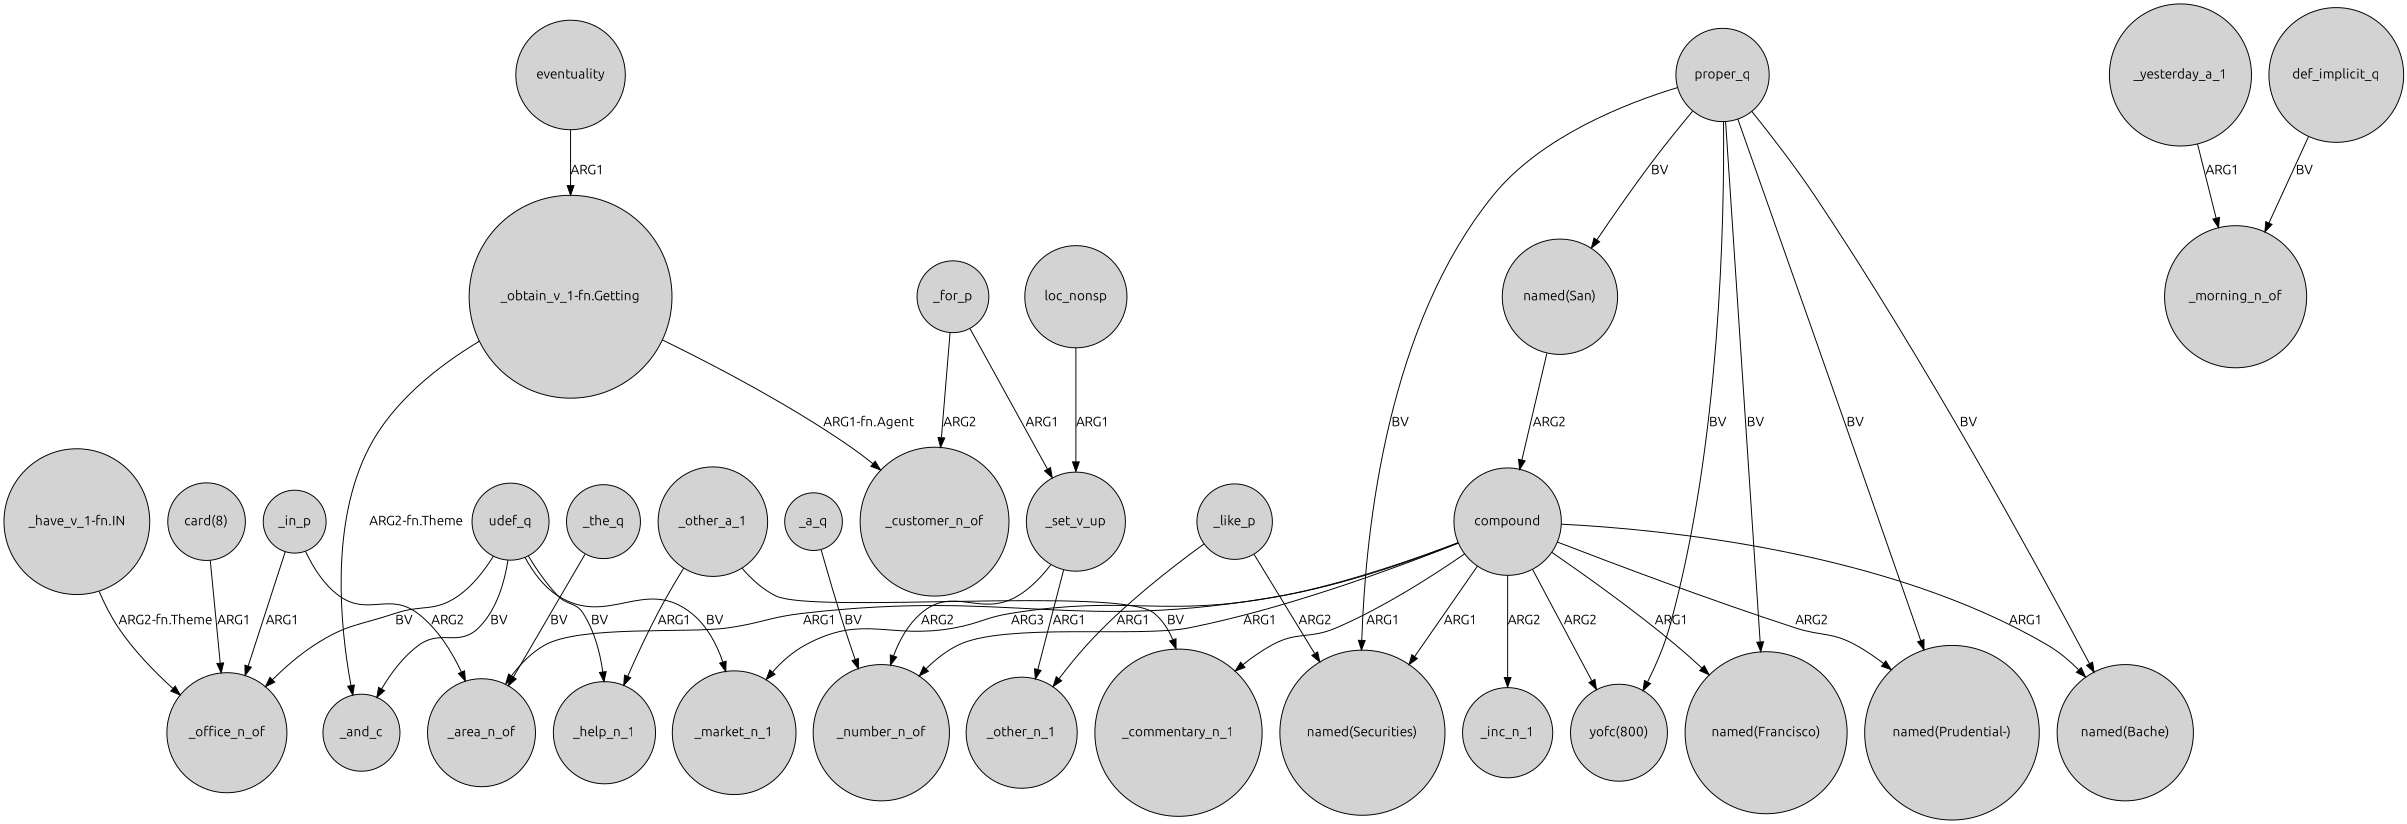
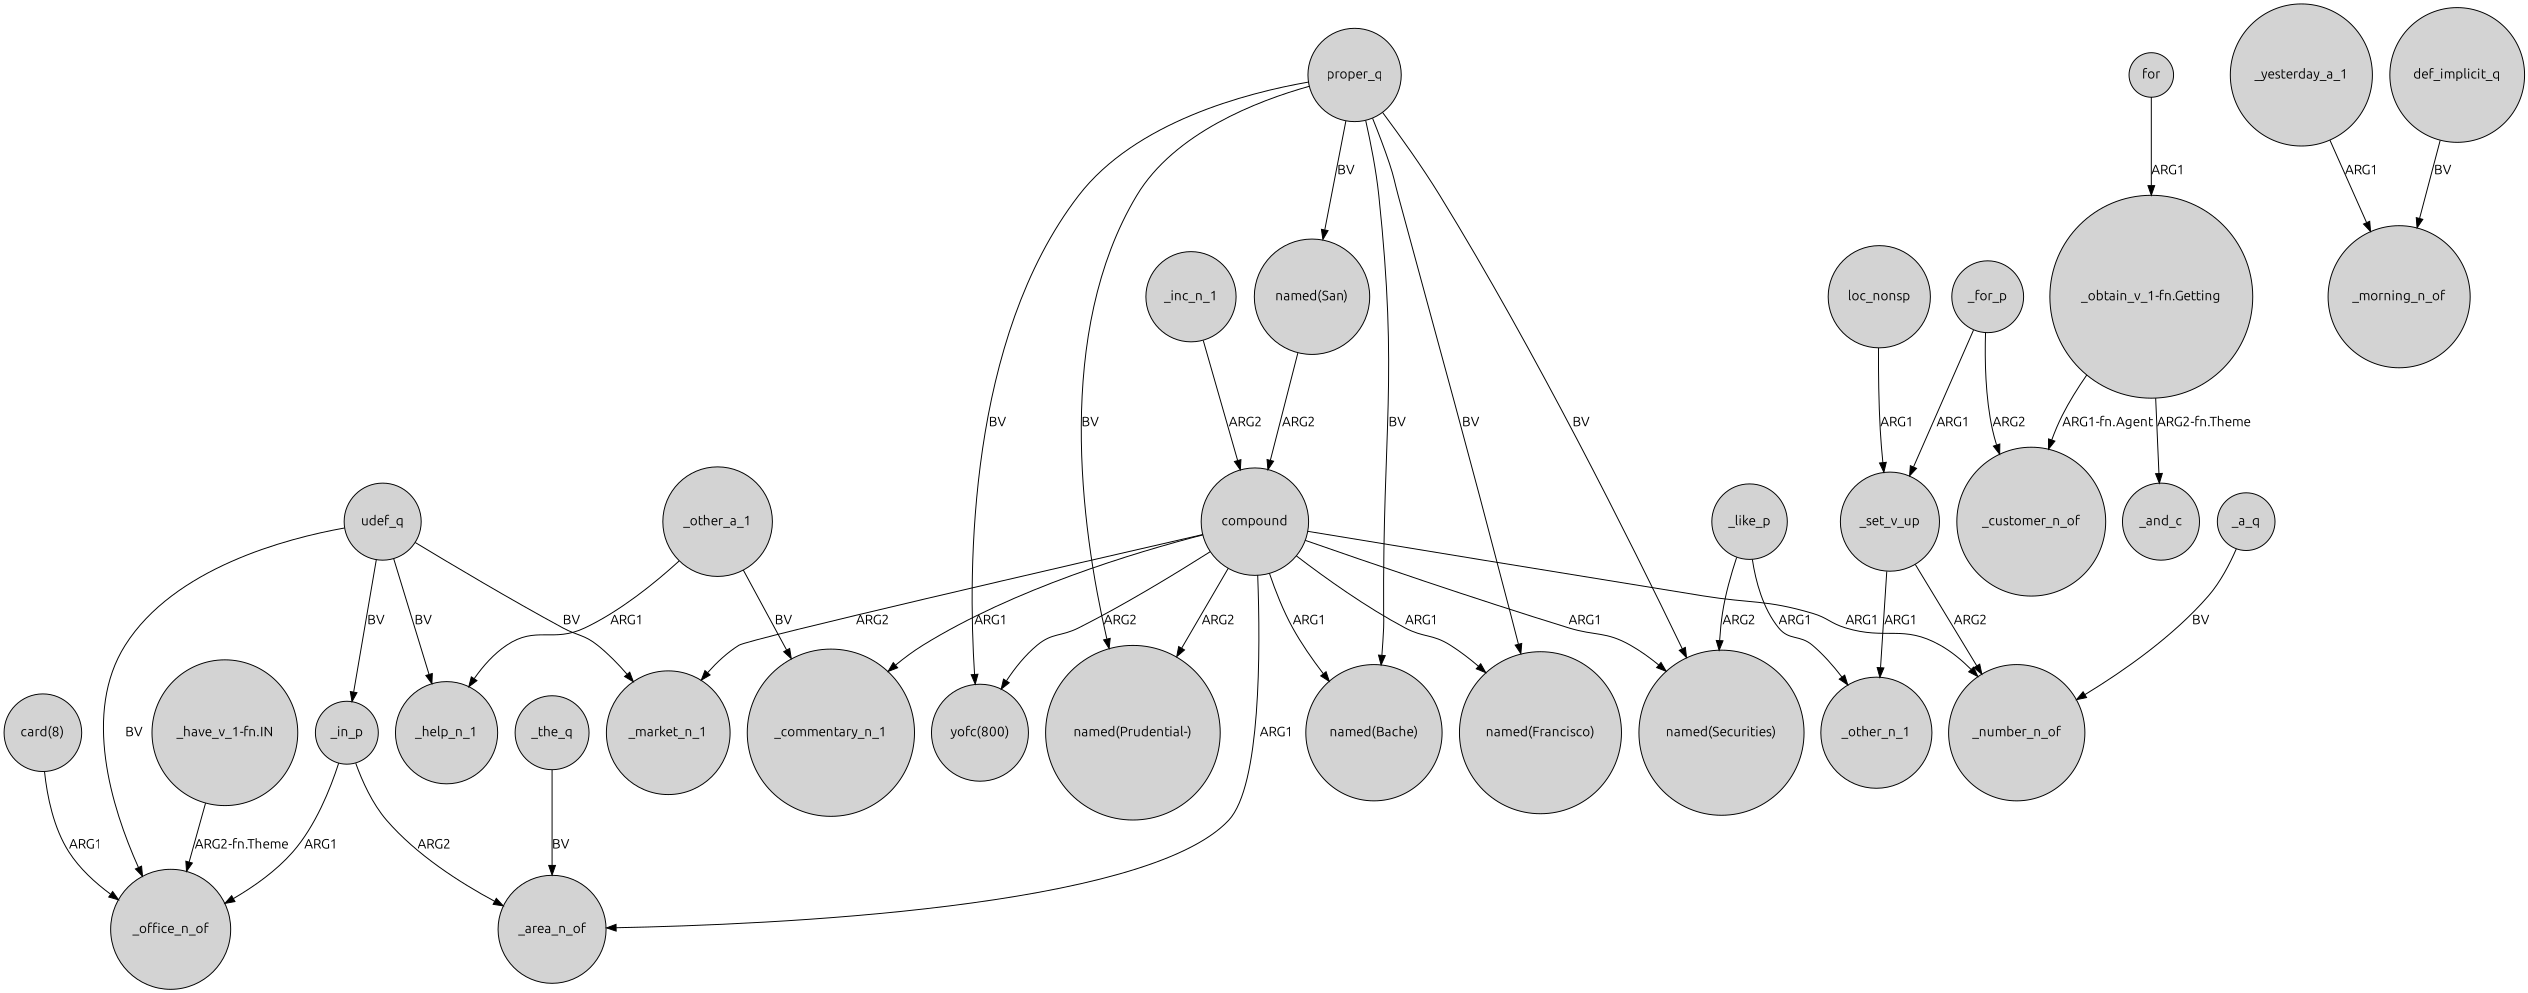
node "eventuality": label "eventuality" -> "for"
edge "compound" -> "_market_n_1": label "ARG3" -> "ARG2"
edge "compound" -> "_inc_n_1": reversed
edge "udef_q" -> "_and_c": now "udef_q" -> "_in_p"
